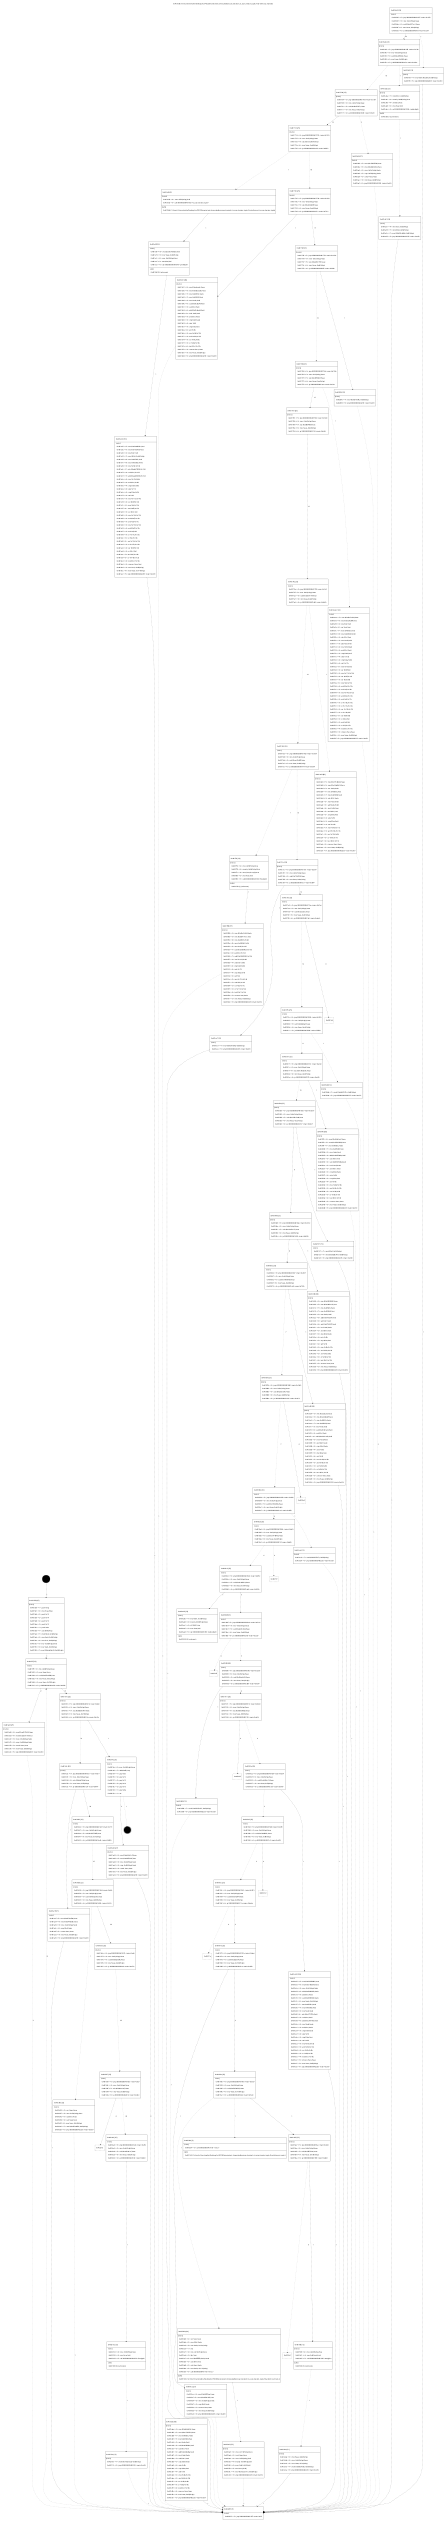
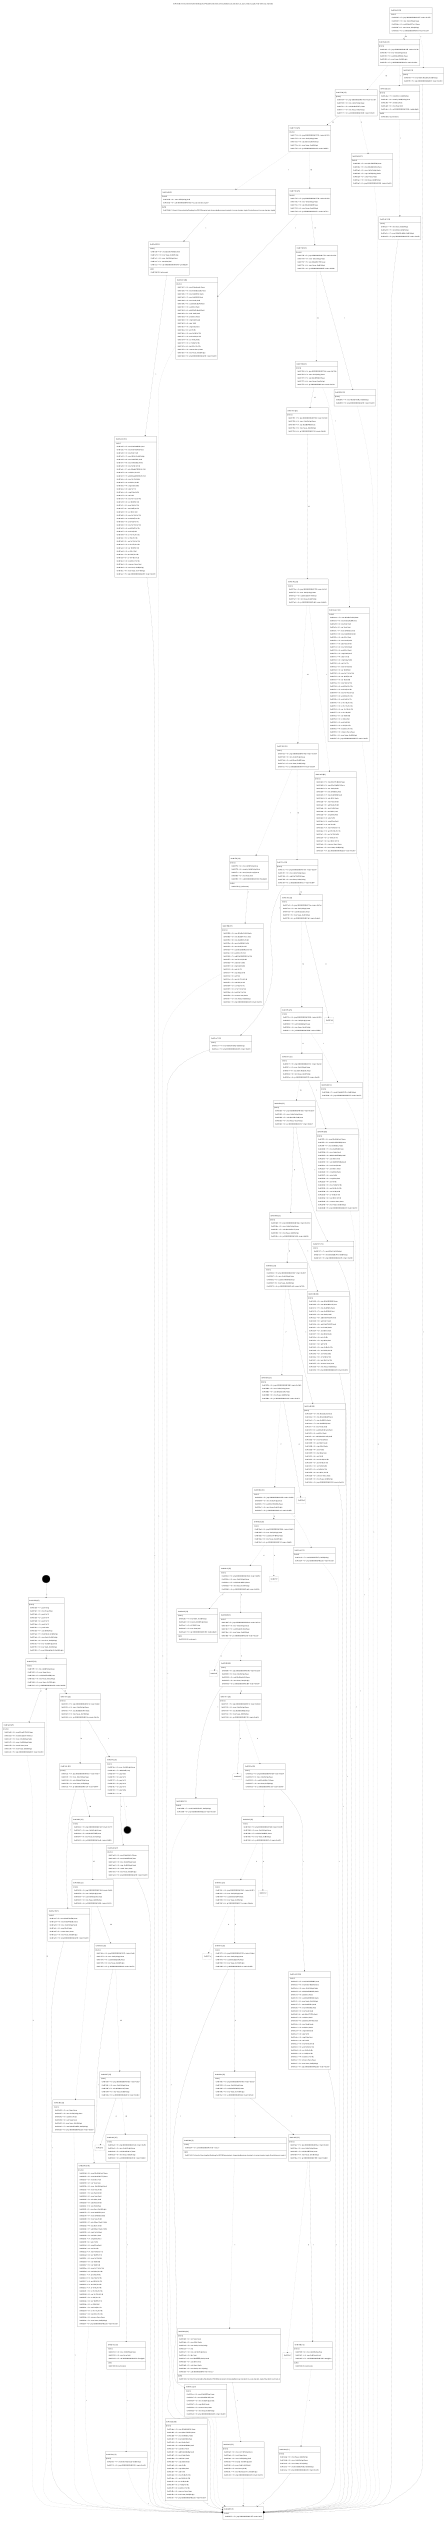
edge "0x40198e [25]" -> "0x401bb9 [44]": now "0x401bb4 [5]" -> "0x401bb9 [44]"
node "0x40204d [169]": added
